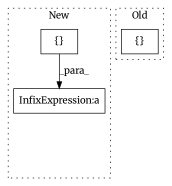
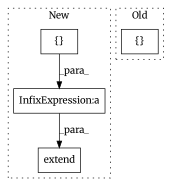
node "extend": added
